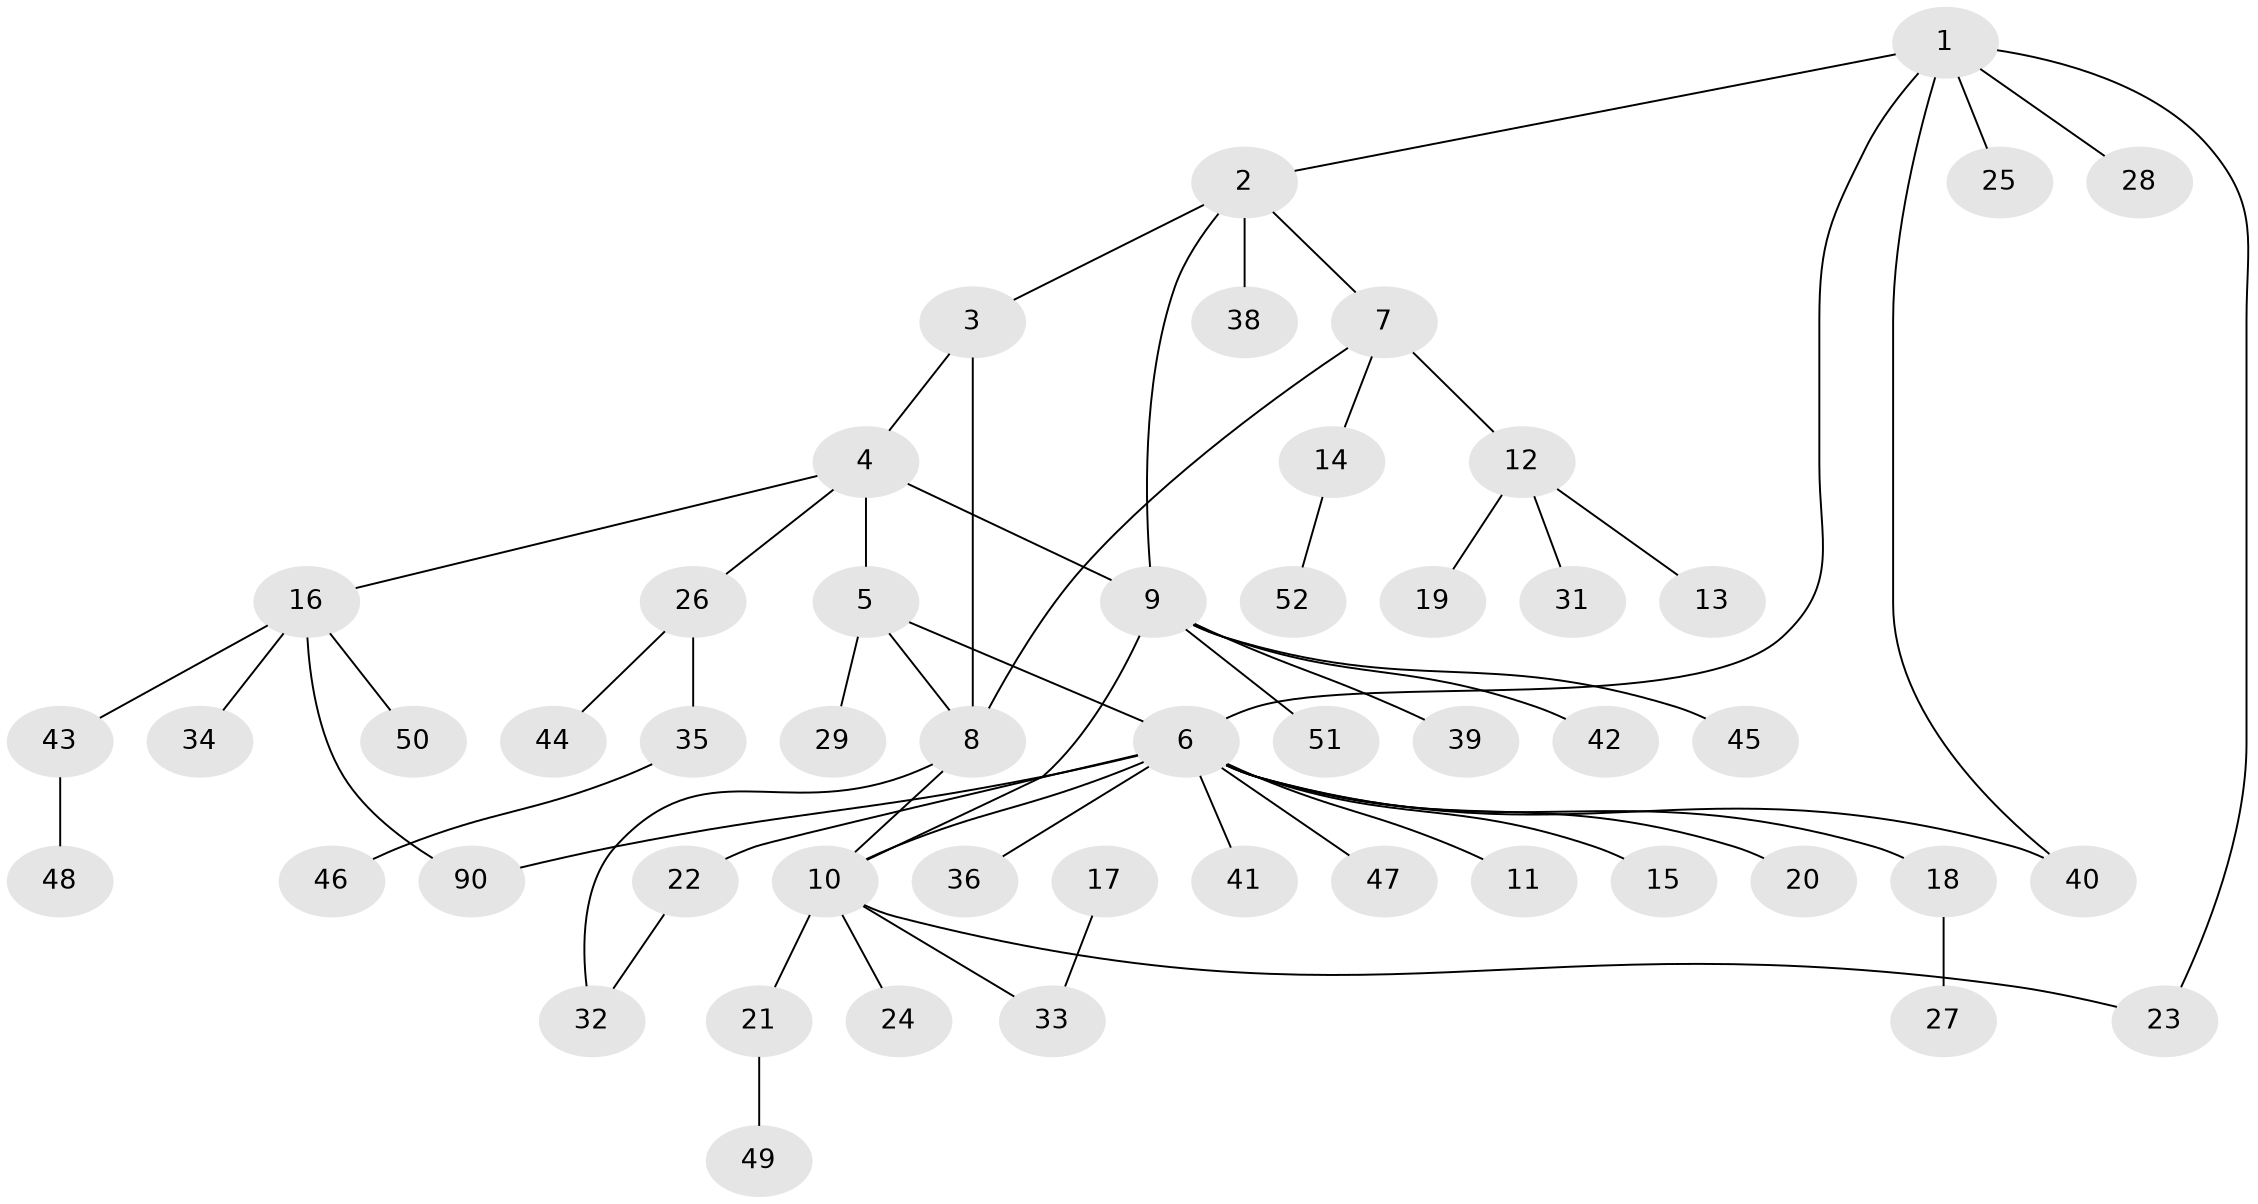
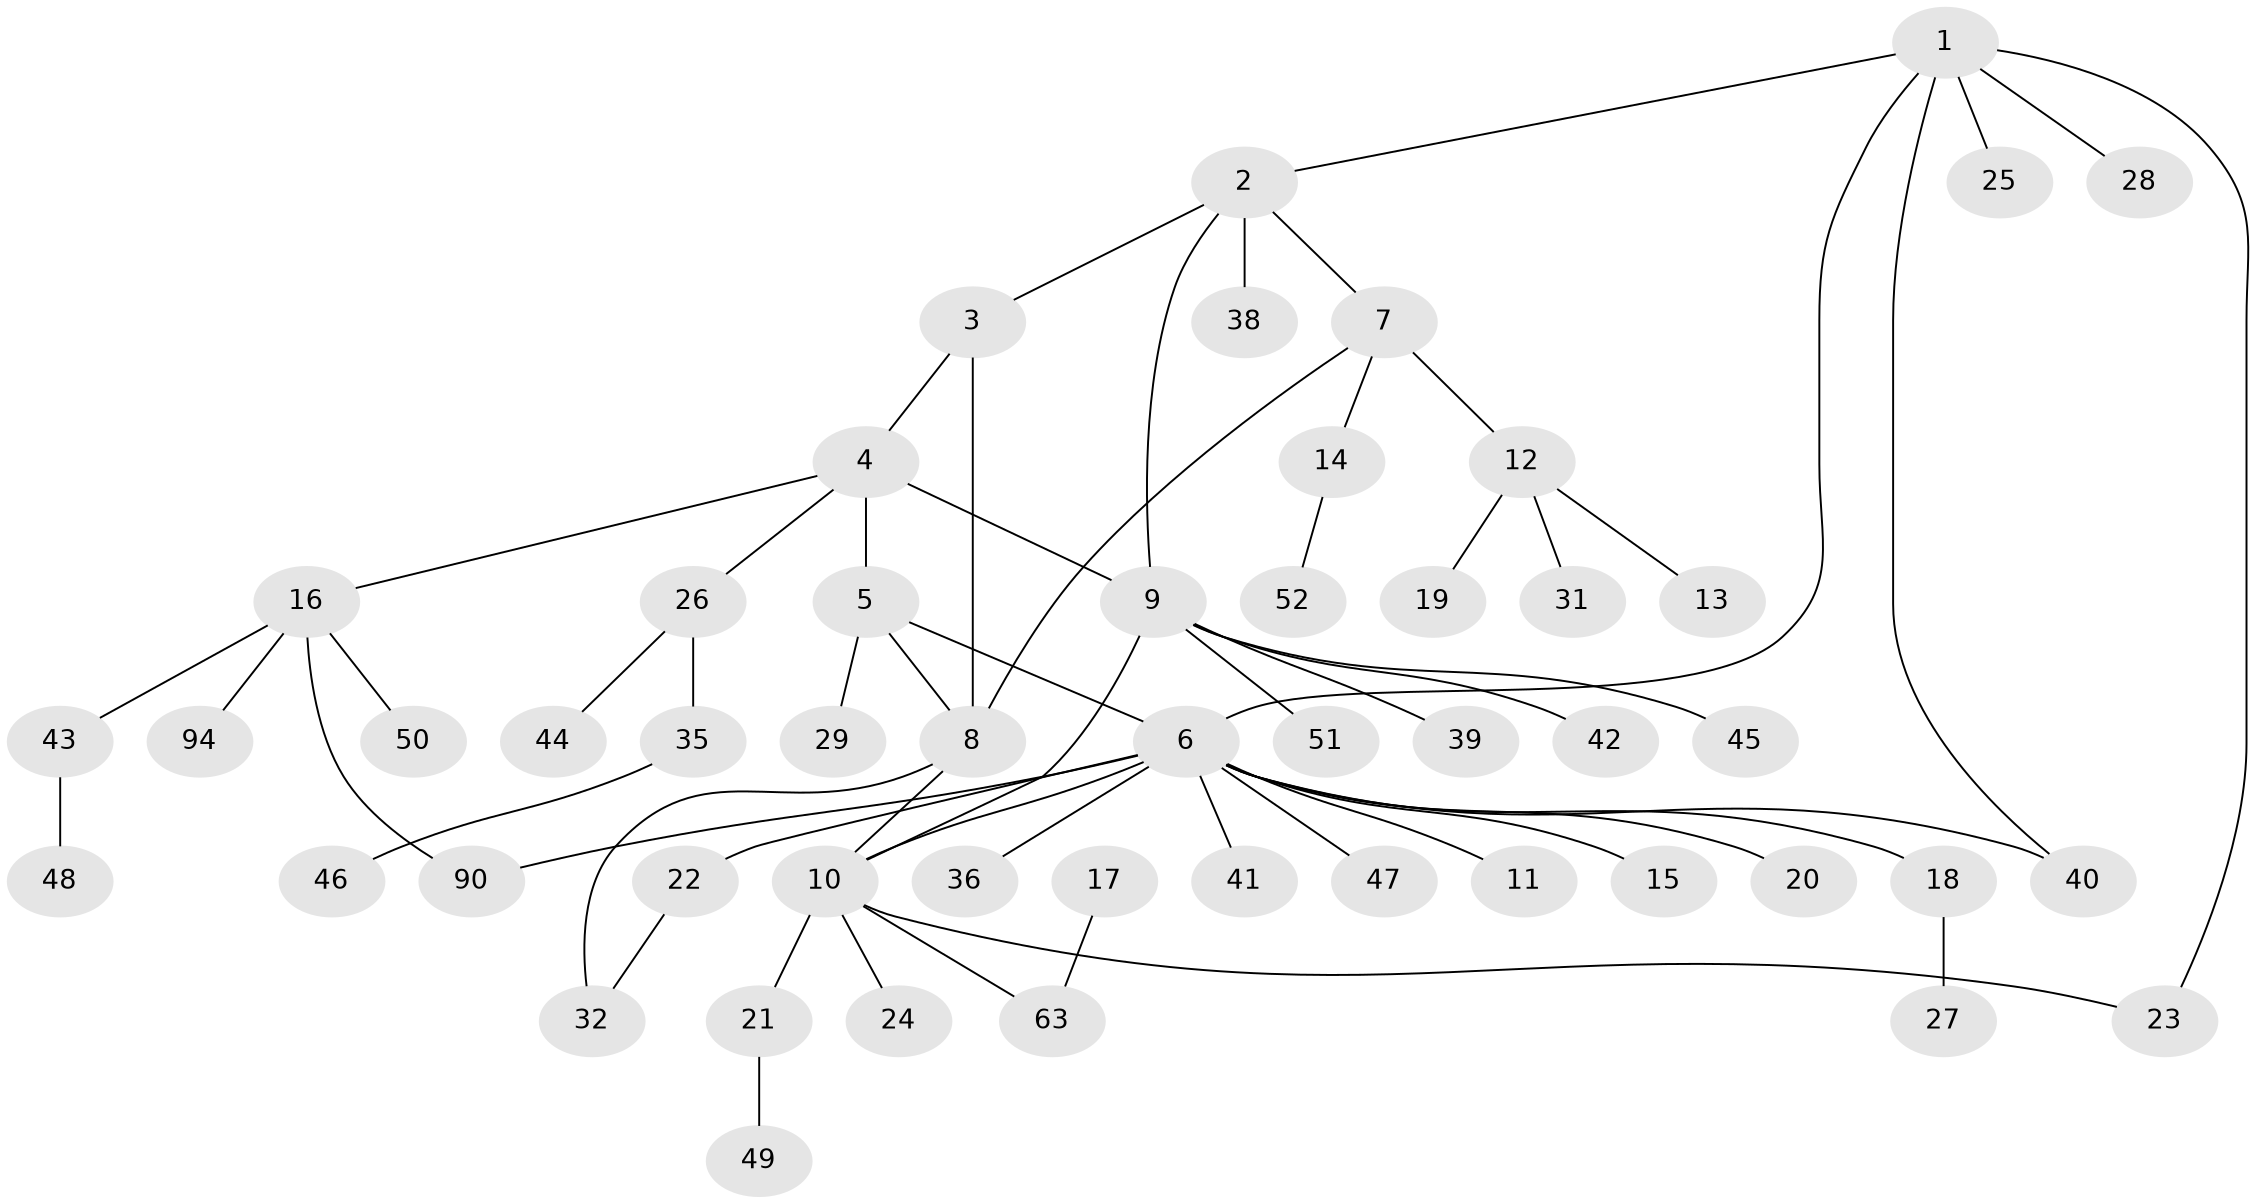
node "34": label "34" -> "94"
node "33": label "33" -> "63"
